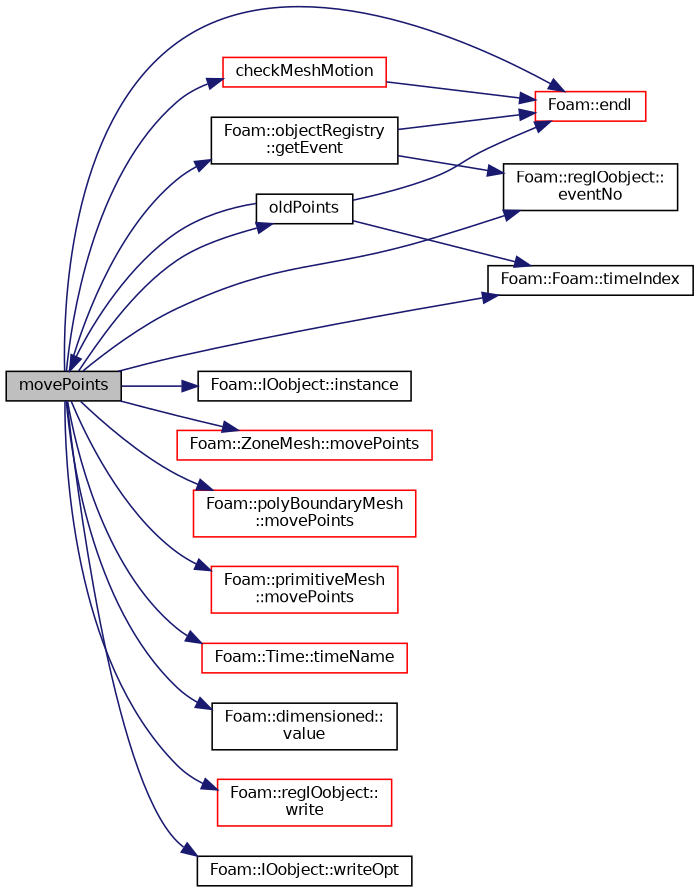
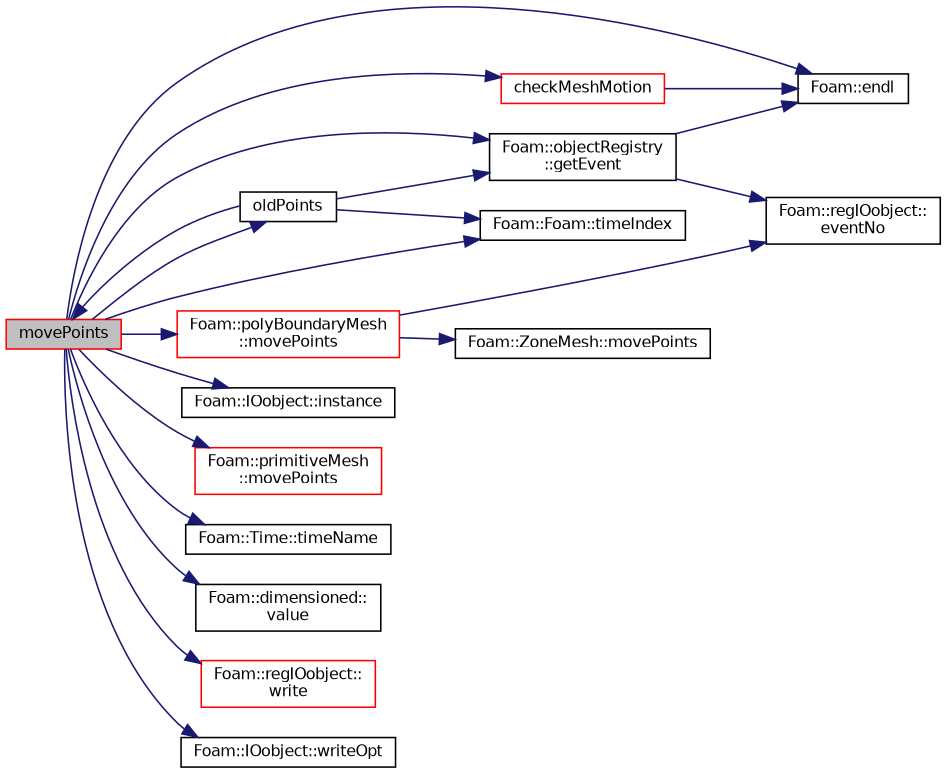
node "Foam::endl": color red -> black
edge "oldPoints" -> "Foam::endl": now "oldPoints" -> "Foam::objectRegistry ::getEvent"
edge "movePoints" -> "Foam::regIOobject:: eventNo": now "Foam::polyBoundaryMesh ::movePoints" -> "Foam::regIOobject:: eventNo"
node "movePoints": color black -> red
edge "movePoints" -> "Foam::ZoneMesh::movePoints": now "Foam::polyBoundaryMesh ::movePoints" -> "Foam::ZoneMesh::movePoints"
node "Foam::ZoneMesh::movePoints": color red -> black
node "Foam::Time::timeName": color red -> black
